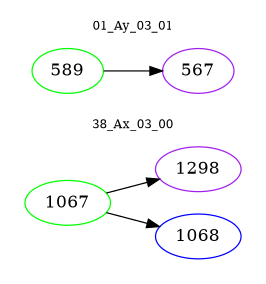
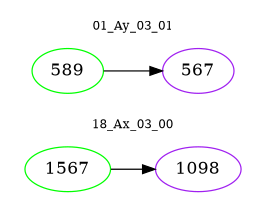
cluster "38_Ax_03_00": label "38_Ax_03_00" -> "18_Ax_03_00"
node "1298": label "1298" -> "1098"
node "1067": label "1067" -> "1567"
node "1068": removed
